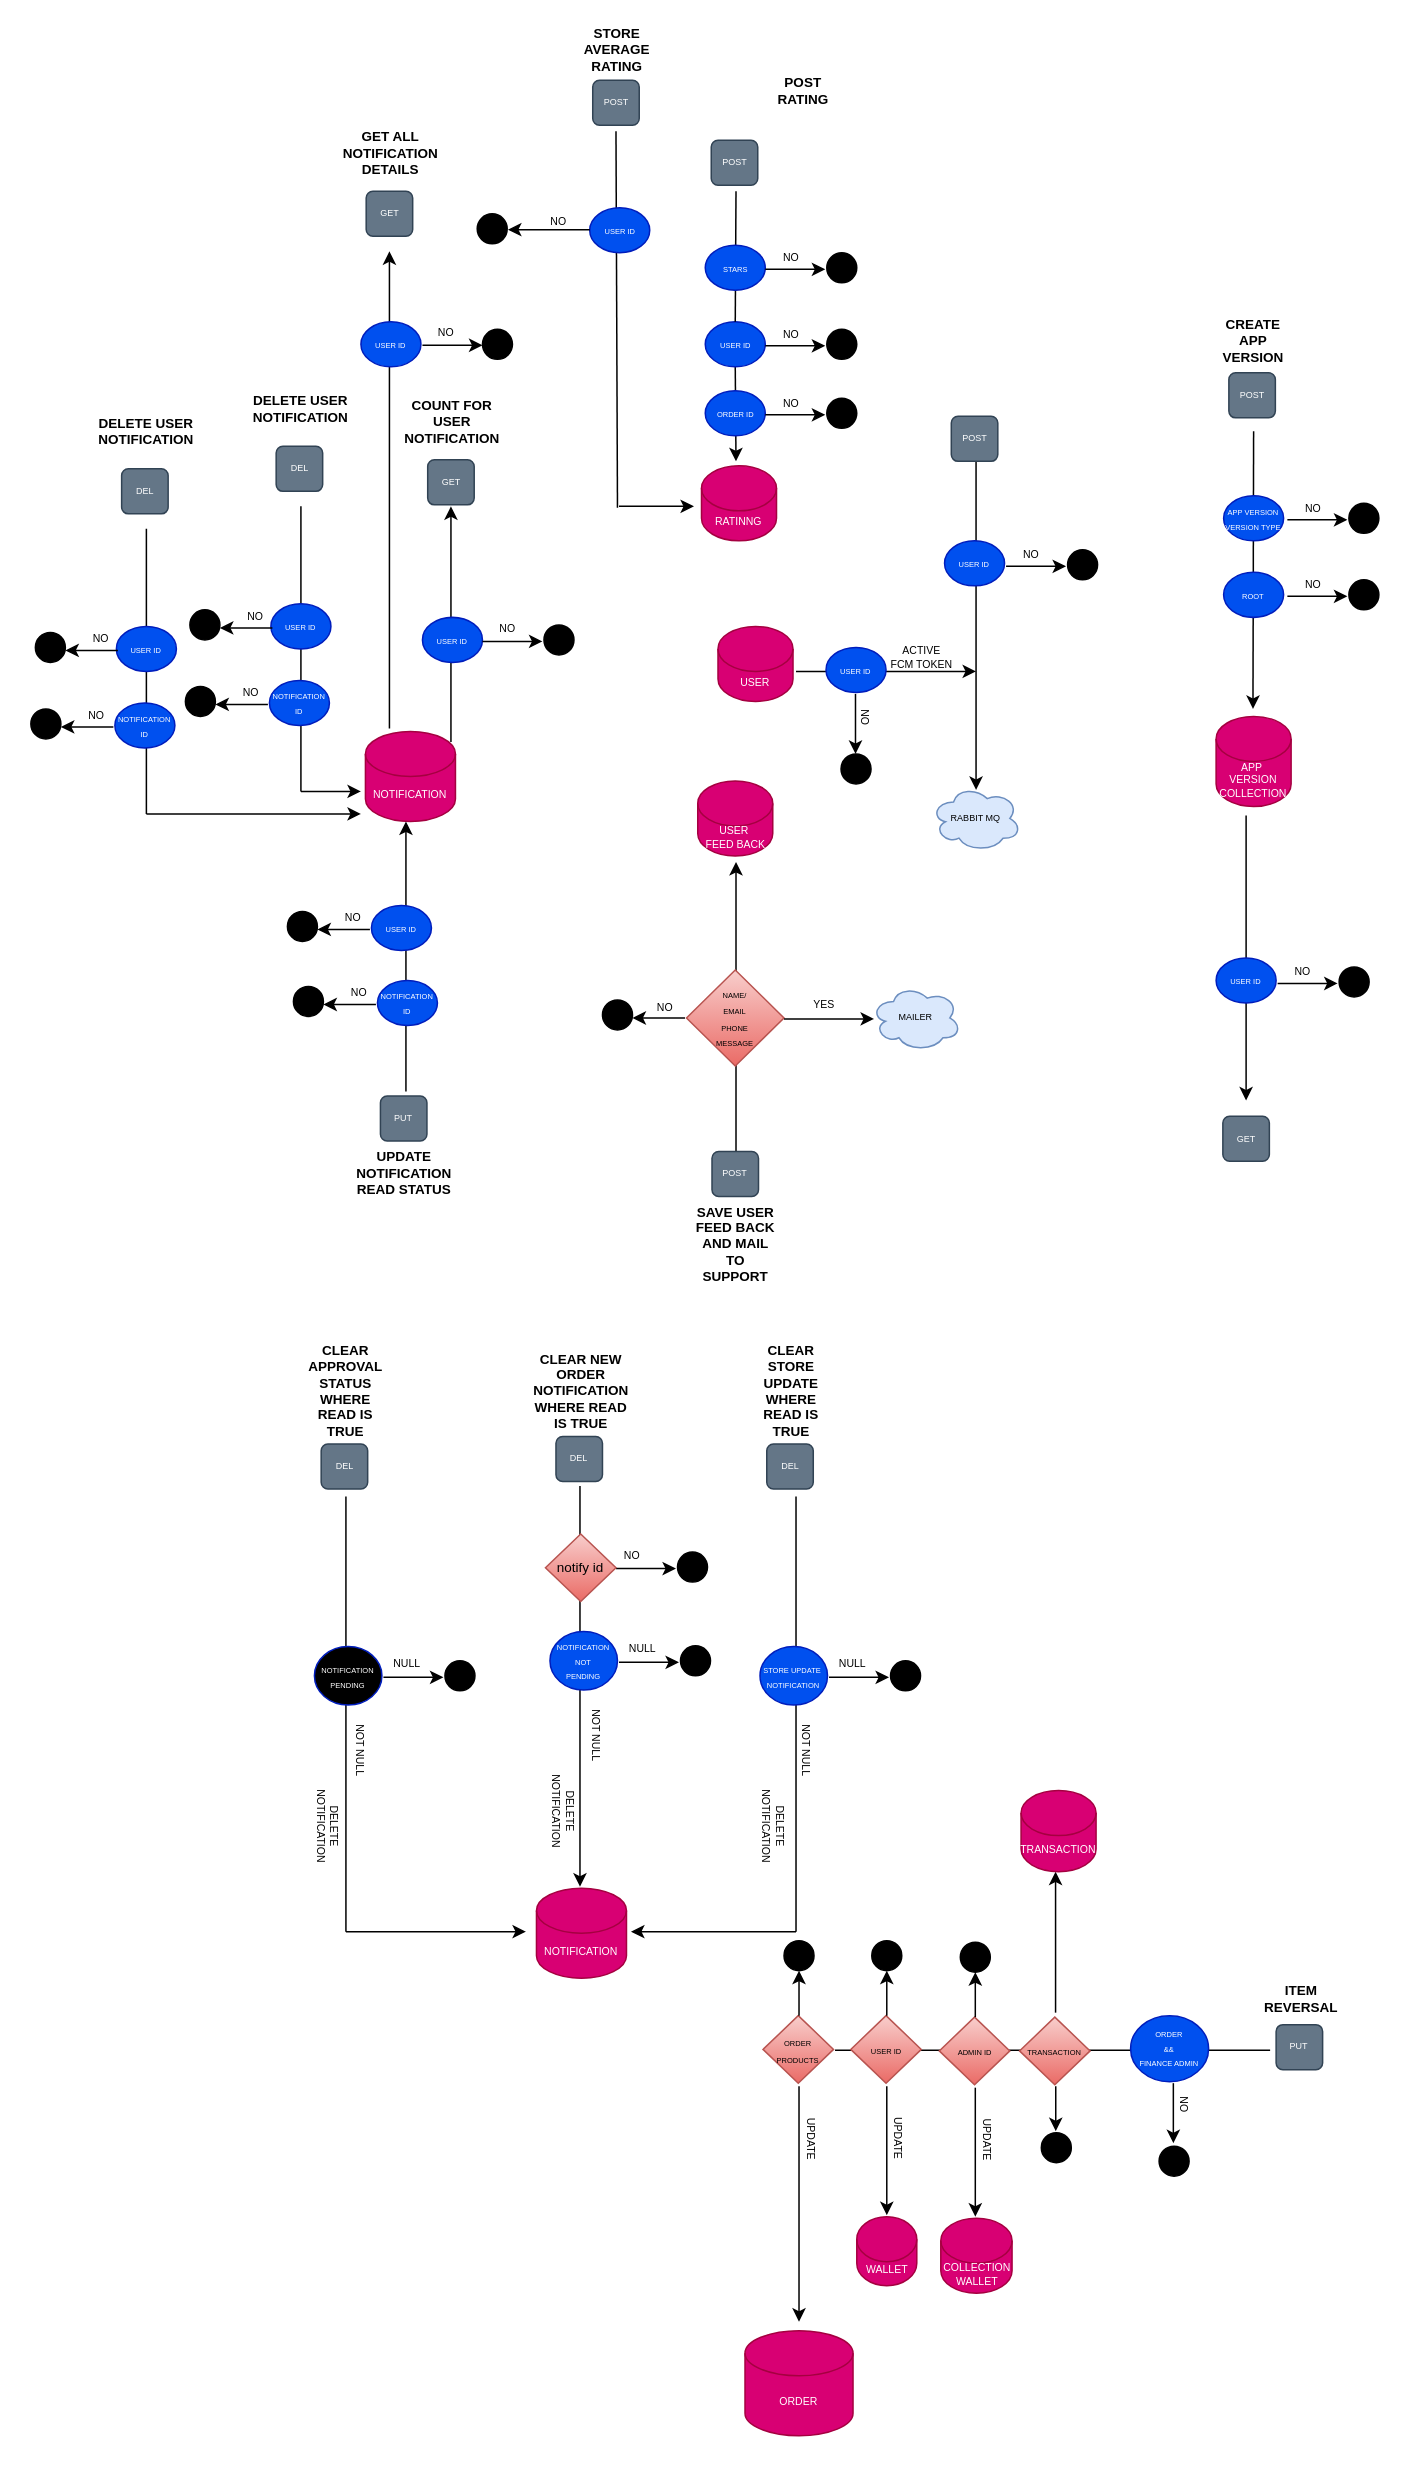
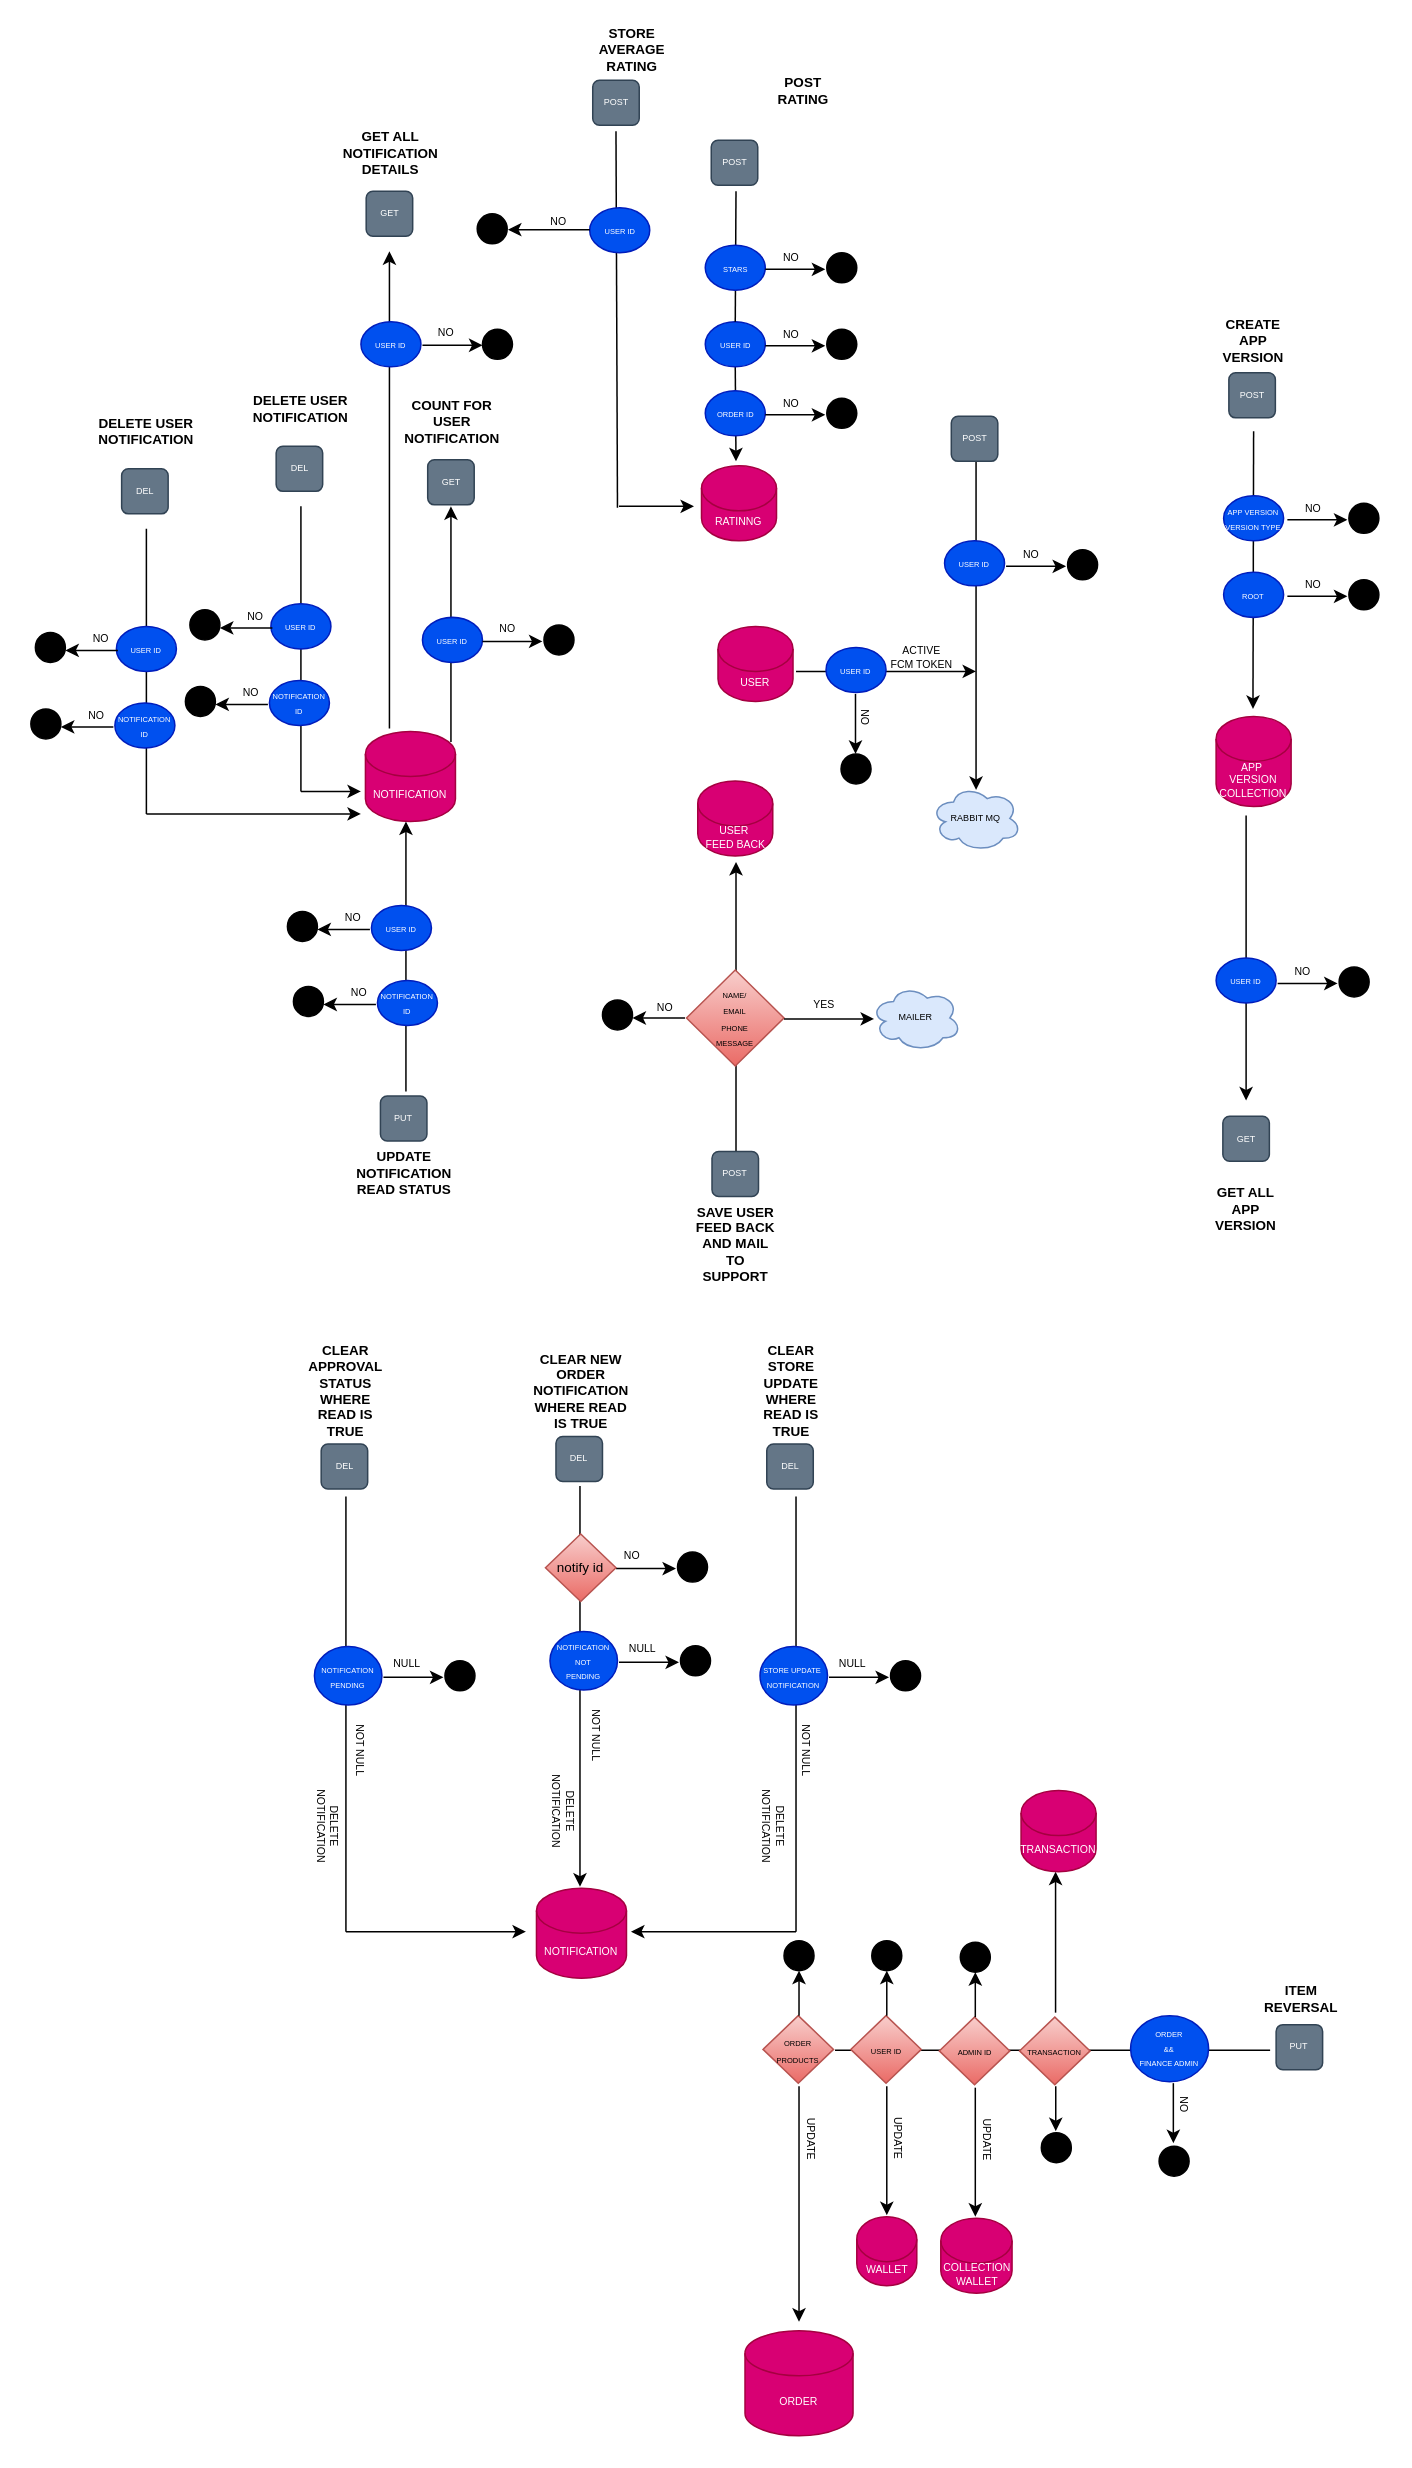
node "STORE AVERAGE RATING": moved (617, 50) -> (632, 50)
node "GET ALL APP VERSION": added
node "NOTIFICATION PENDING": fillcolor #000000 -> #0050ef
